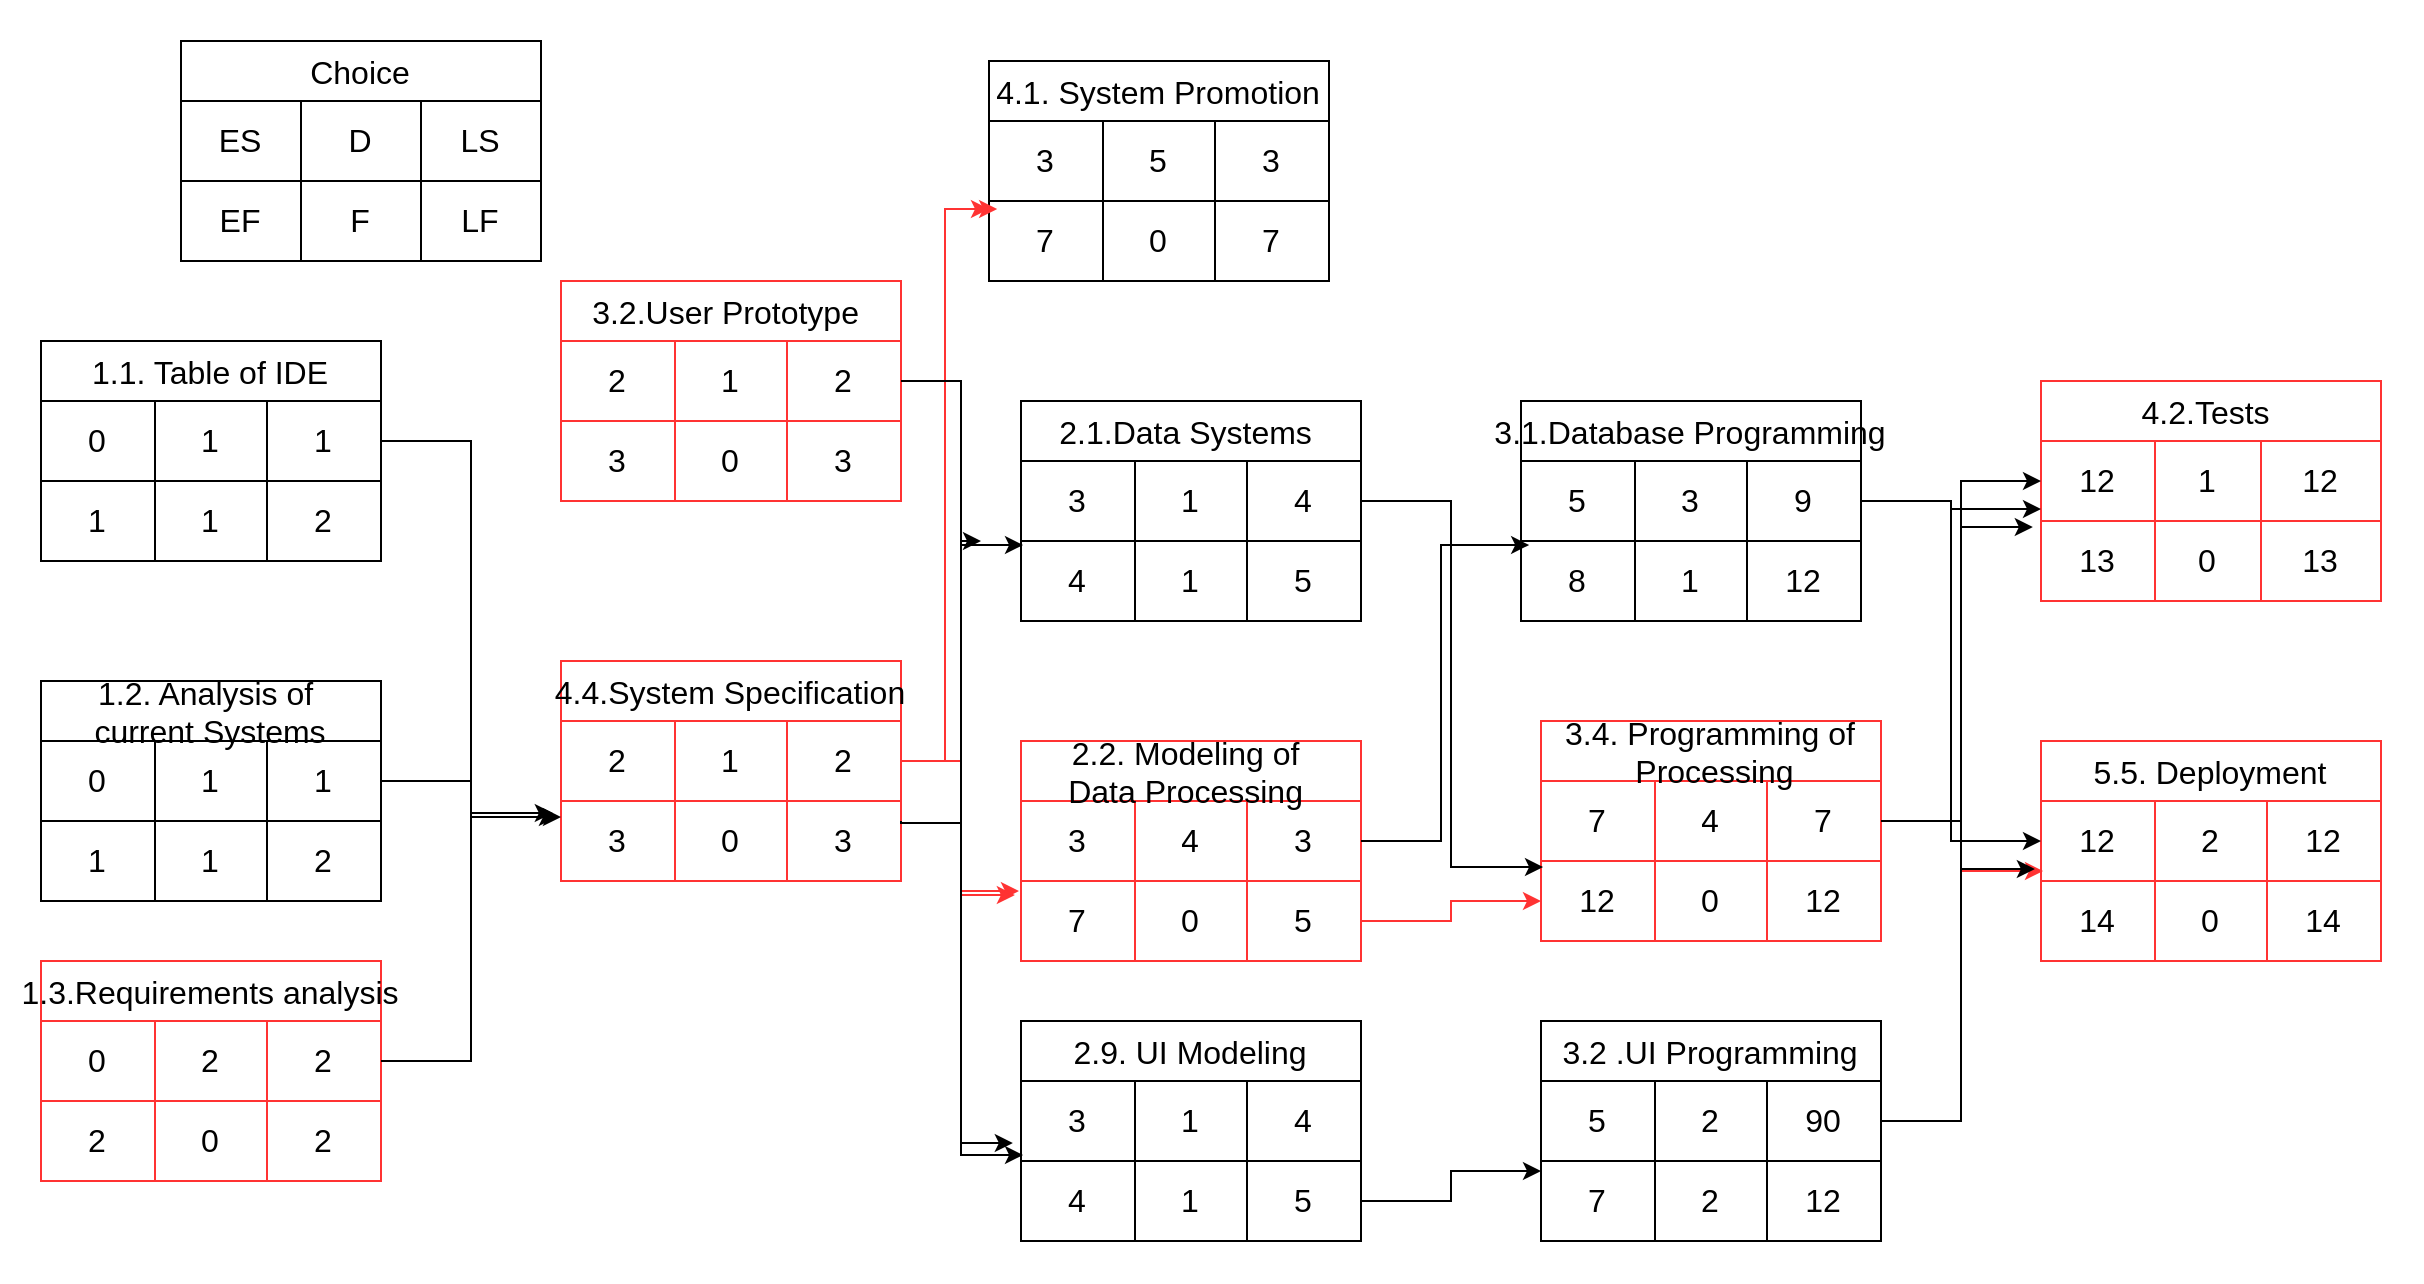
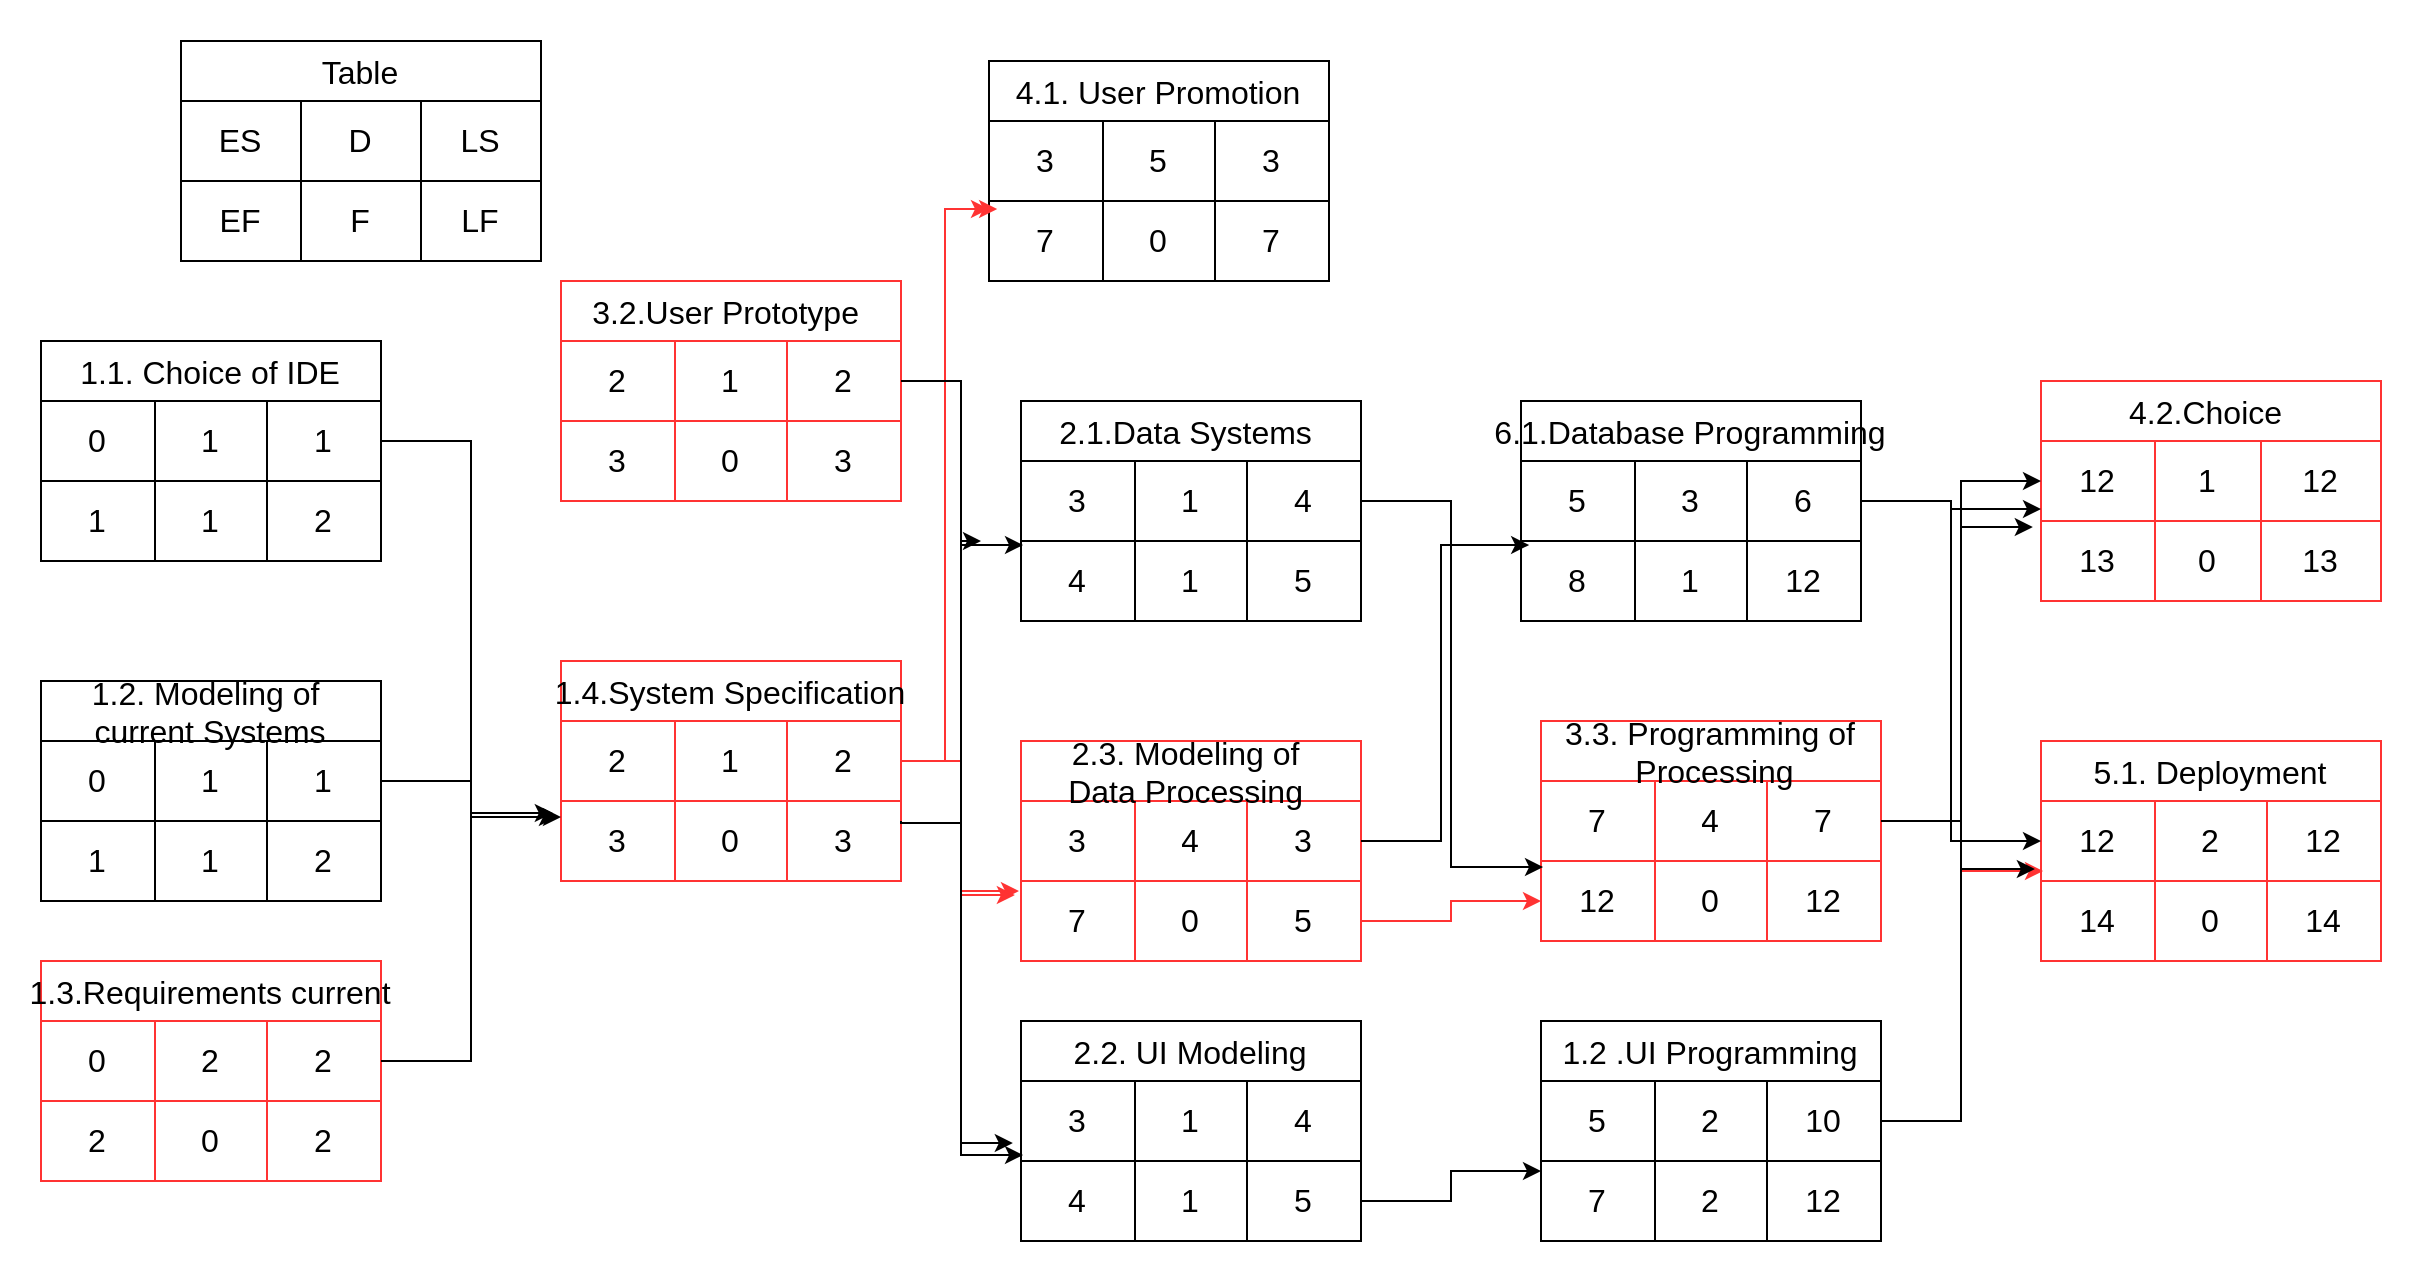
node "Choice": label "Choice" -> "Table"
node "4.1. System Promotion": label "4.1. System Promotion" -> "4.1. User Promotion"
node "1.1. Table of IDE": label "1.1. Table of IDE" -> "1.1. Choice of IDE"
node "4.2.Tests": label "4.2.Tests" -> "4.2.Choice"
node "3.1.Database Programming": label "3.1.Database Programming" -> "6.1.Database Programming"
node "9": label "9" -> "6"
node "4.4.System Specification": label "4.4.System Specification" -> "1.4.System Specification"
node "1.2. Analysis of current Systems": label "1.2. Analysis of current Systems" -> "1.2. Modeling of current Systems"
node "3.4. Programming of Processing": label "3.4. Programming of Processing" -> "3.3. Programming of Processing"
node "2.2. Modeling of Data Processing": label "2.2. Modeling of Data Processing" -> "2.3. Modeling of Data Processing"
node "5.5. Deployment": label "5.5. Deployment" -> "5.1. Deployment"
node "1.3.Requirements analysis": label "1.3.Requirements analysis" -> "1.3.Requirements current"
node "2.9. UI Modeling": label "2.9. UI Modeling" -> "2.2. UI Modeling"
node "3.2 .UI Programming": label "3.2 .UI Programming" -> "1.2 .UI Programming"
node "90": label "90" -> "10"
